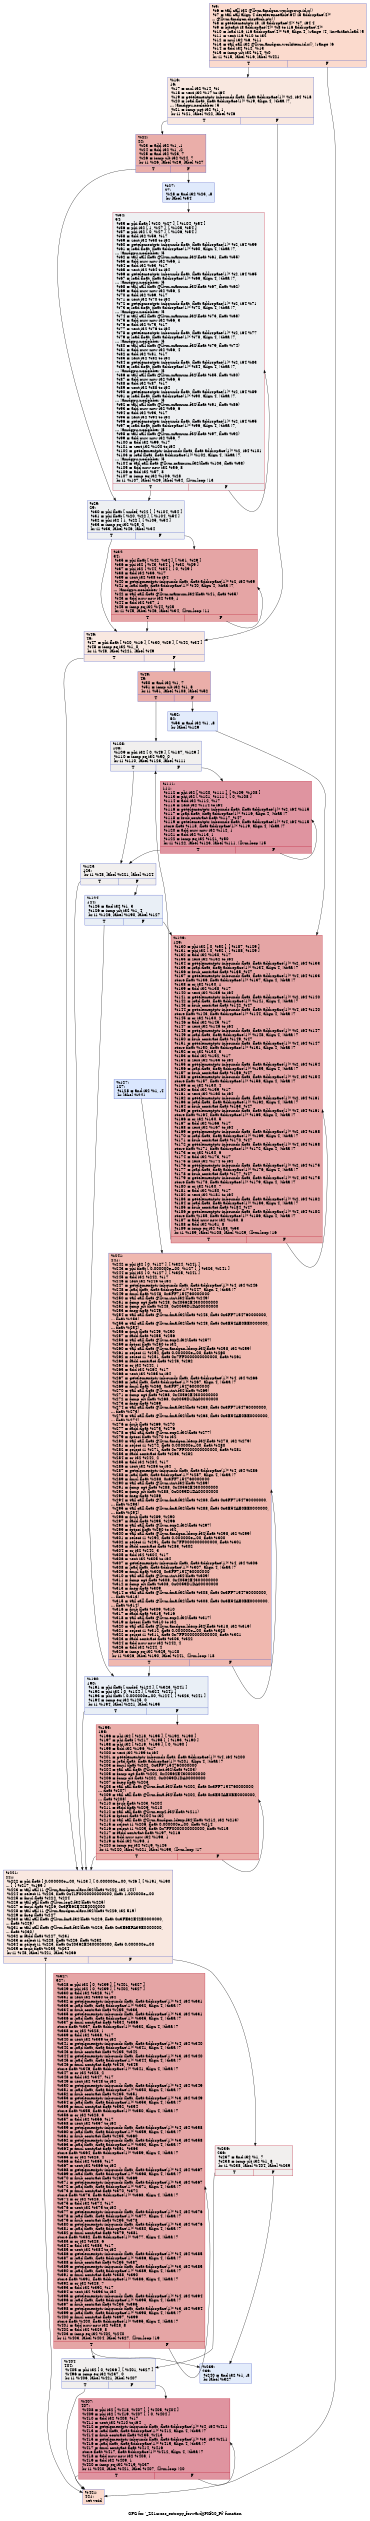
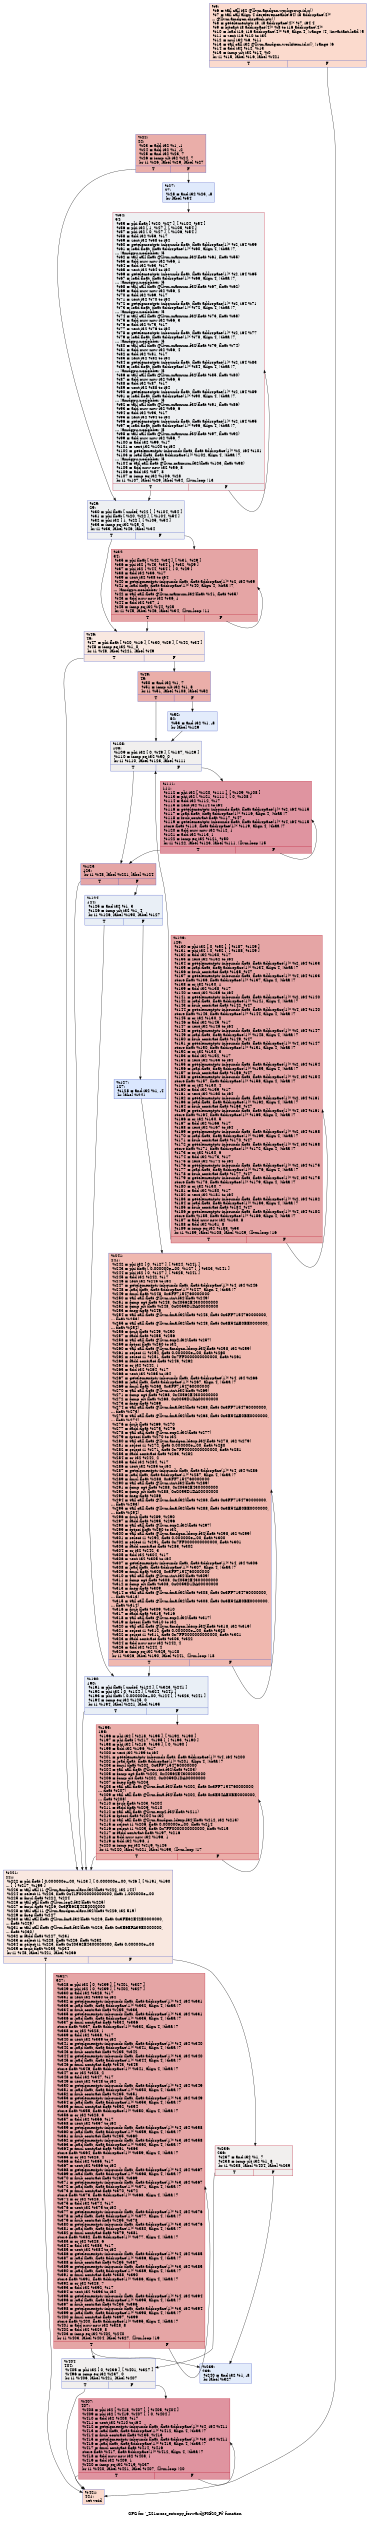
node "%16:": removed
edge "%52:" -> "%129:": now "%52:" -> "%108:"
node "%123:": fillcolor #e0dbd870 -> #c5333470
edge "%124:" -> "%129:": now "%124:" -> "%127:"
